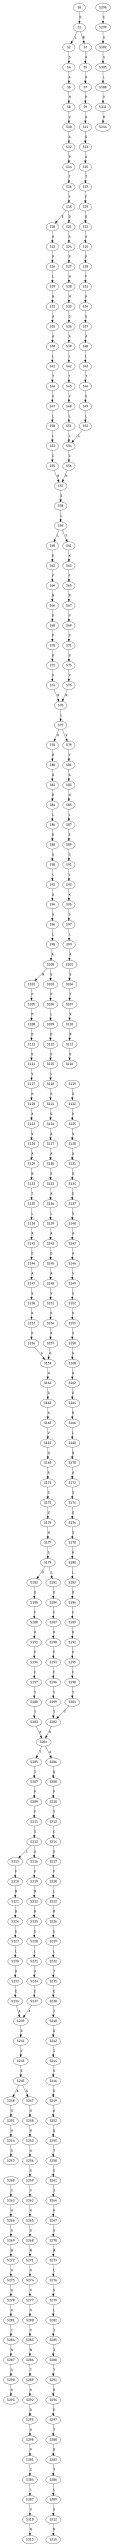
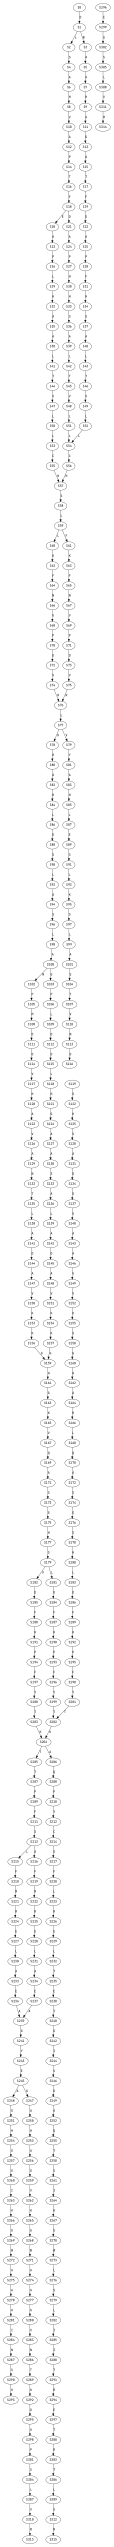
edge "S257" -> "S260": added, label "G"
